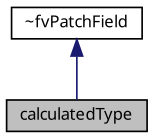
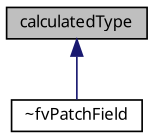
edge "calculatedType" -> "~fvPatchField": reversed
